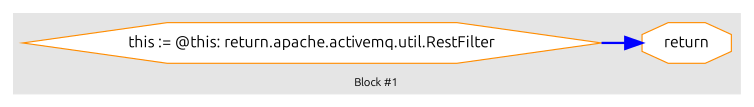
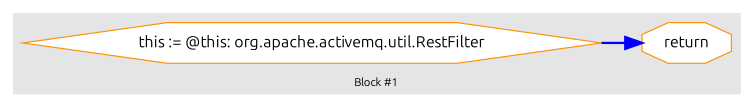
node "this := @this: return.apache.activemq.util.RestFilter": label "this := @this: return.apache.activemq.util.RestFilter" -> "this := @this: org.apache.activemq.util.RestFilter"
